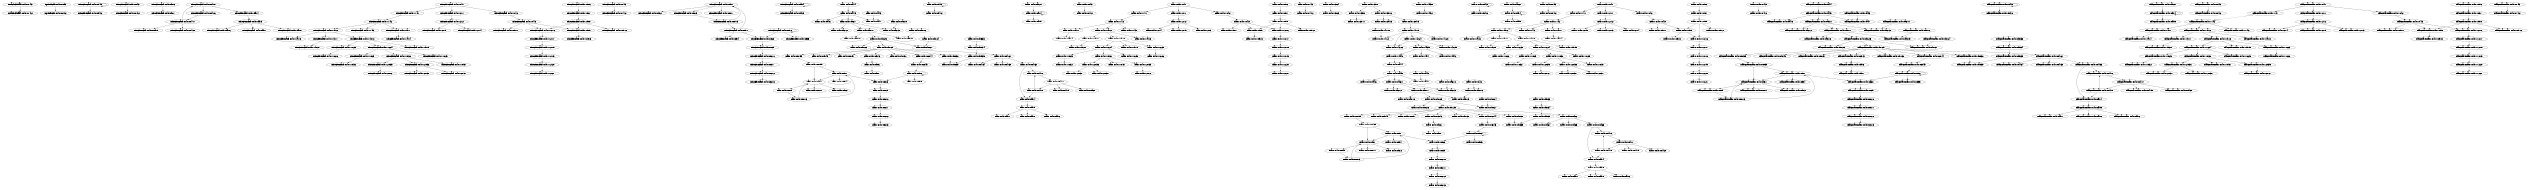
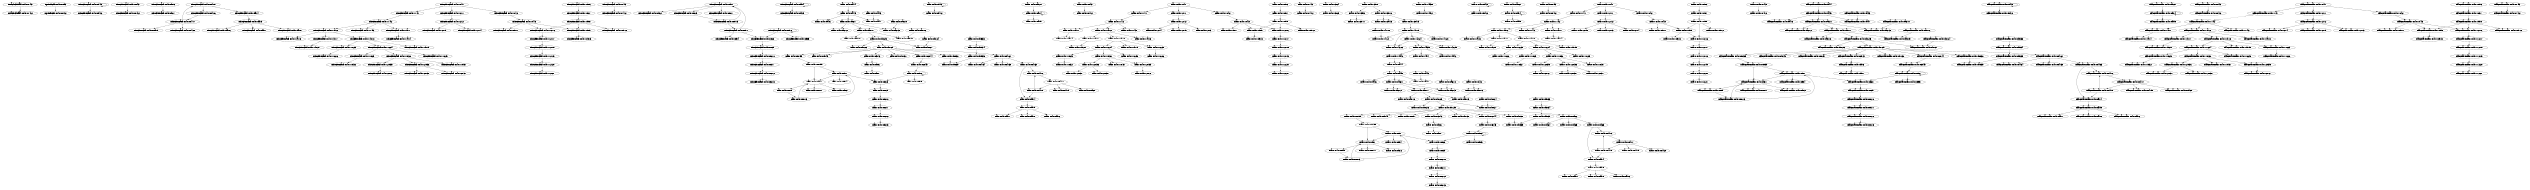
node "main: 0x4010e0:57": removed
